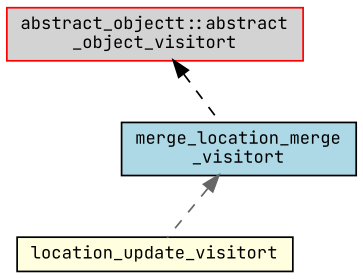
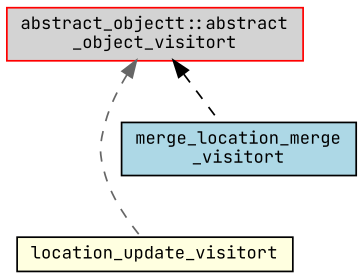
edge "location_update_visitort" -> "merge_location_merge _visitort": now "location_update_visitort" -> "abstract_objectt::abstract _object_visitort"
